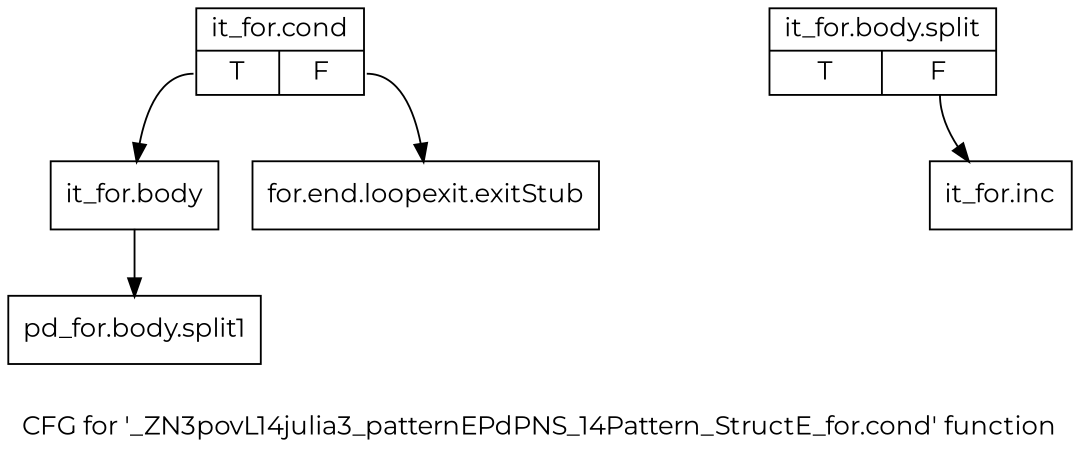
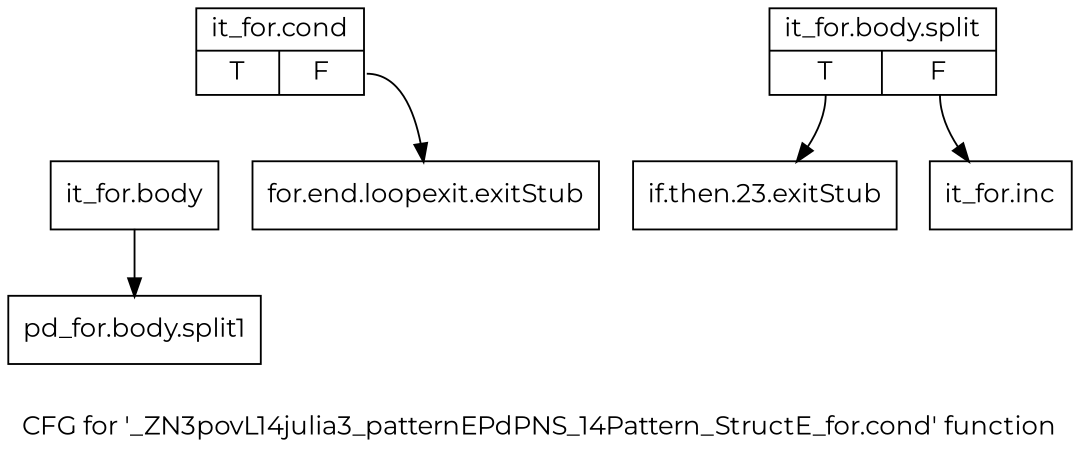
edge "it_for.cond" -> "it_for.body": removed
node "if.then.23.exitStub": added
